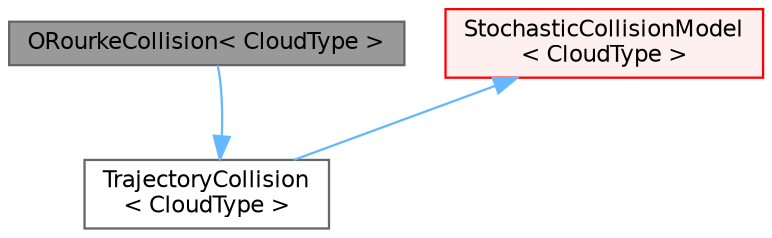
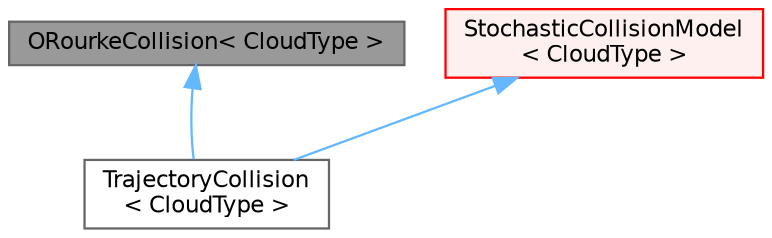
edge "ORourkeCollision< CloudType >" -> "TrajectoryCollision < CloudType >": reversed
